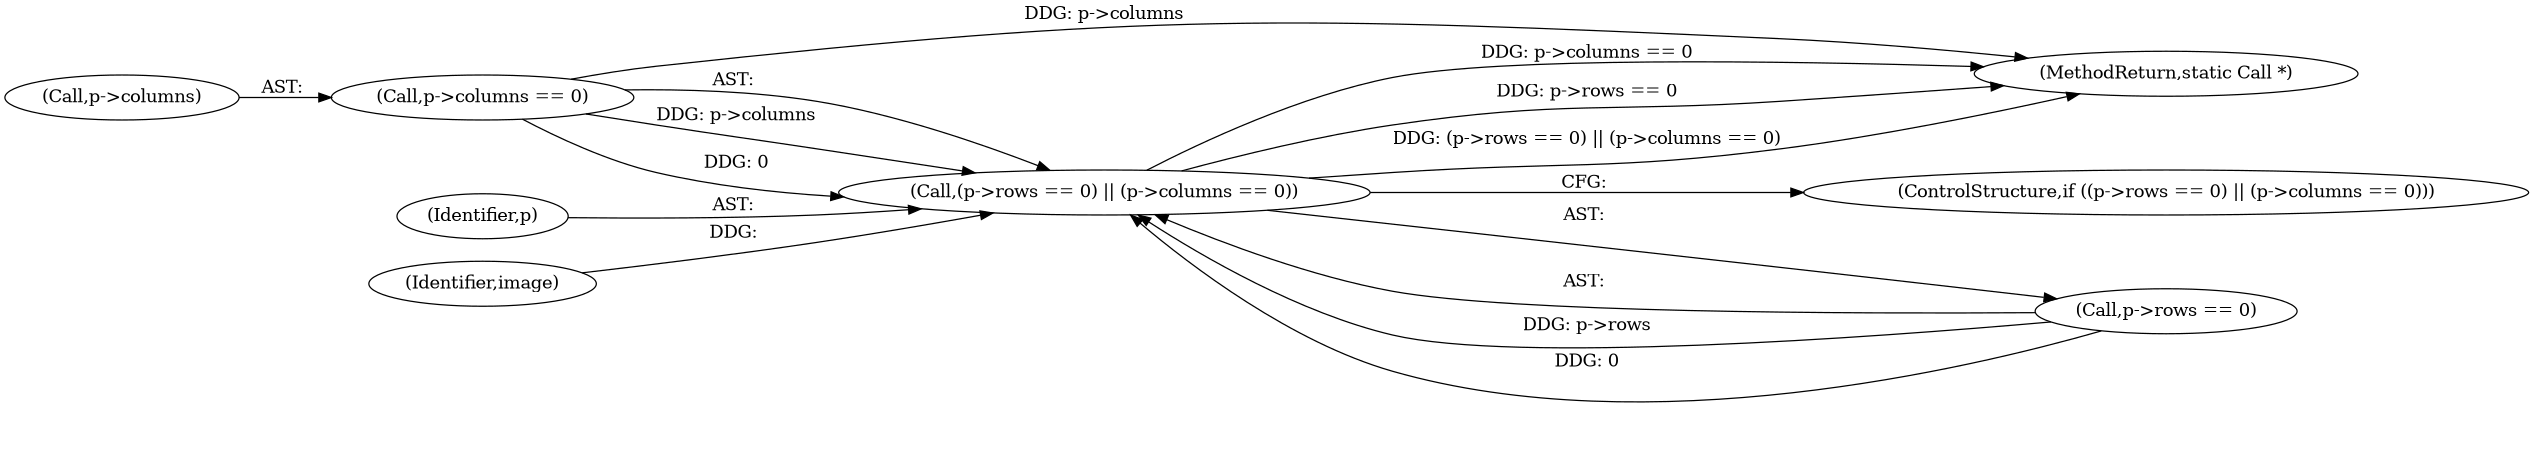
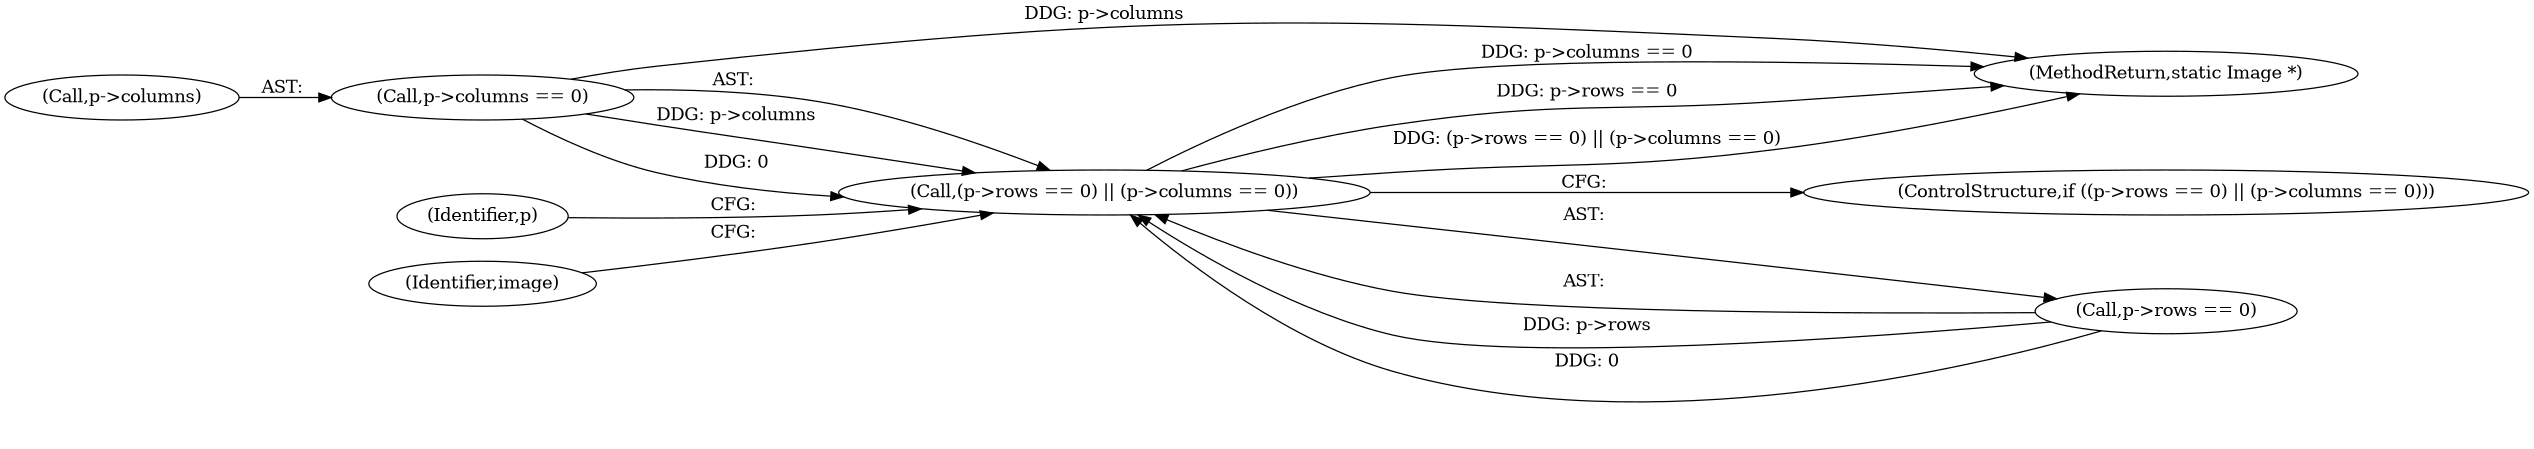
node "(MethodReturn,static Call *)": label "(MethodReturn,static Call *)" -> "(MethodReturn,static Image *)"
edge "(Identifier,p)" -> "(Call,(p->rows == 0) || (p->columns == 0))": label "AST: " -> "CFG: "
edge "(Identifier,image)" -> "(Call,(p->rows == 0) || (p->columns == 0))": label "DDG: " -> "CFG: "
